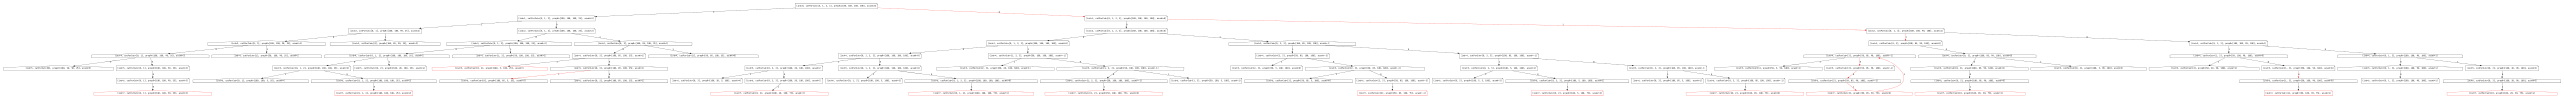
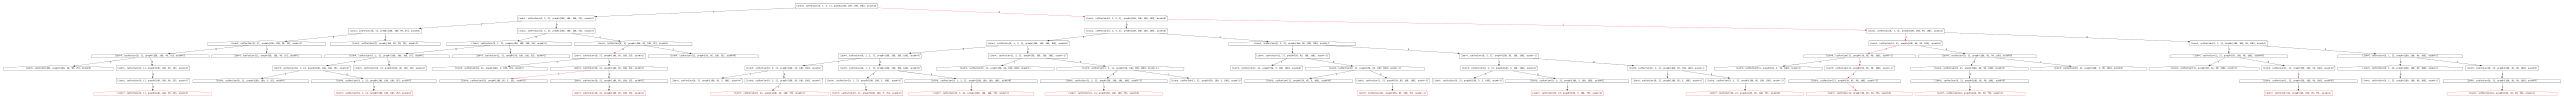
edge "(ind=3, catPorCub=[0, 2], prepR=[100, 85, 100, 25], acumV=1)" -> "(ind=4, catPorCub=[0, 2], prepR=[100, 85, 100, 25], acumV=1)": color black -> red
node "(ind=5, catPorCub=[0, 2], prepR=[100, 5, 100, 25], acumV=3)": color red -> black
edge "(ind=7, catPorCub=[], prepR=[50, 85, 90, 75], acumV=0)" -> "(ind=4, catPorCub=[3], prepR=[50, 85, 90, 100], acumV=-1)": now "(ind=3, catPorCub=[0, 3], prepR=[100, 85, 90, 100], acumV=0)" -> "(ind=4, catPorCub=[3], prepR=[50, 85, 90, 100], acumV=-1)"
node "(ind=7, catPorCub=[0, 2], prepR=[100, 85, 100, 25], acumV=1)": added
node "(ind=7, catPorCub=[0, 1], prepR=[100, 100, 5, 75], acumV=3)": added
